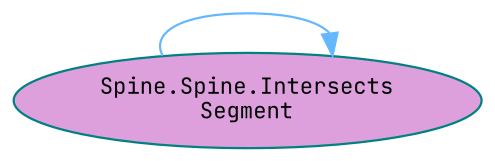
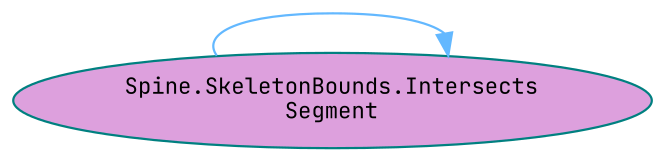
node "Spine.Spine.Intersects Segment": label "Spine.Spine.Intersects Segment" -> "Spine.SkeletonBounds.Intersects Segment"
